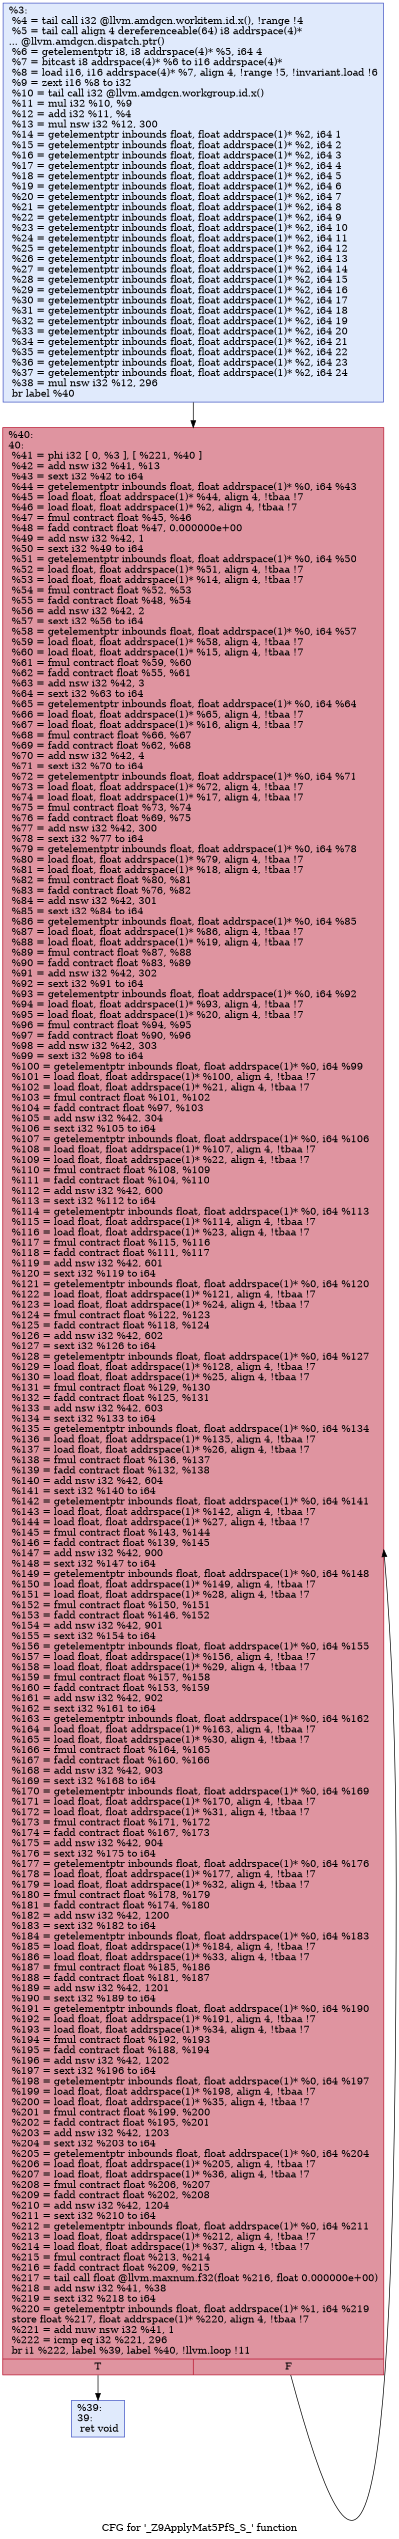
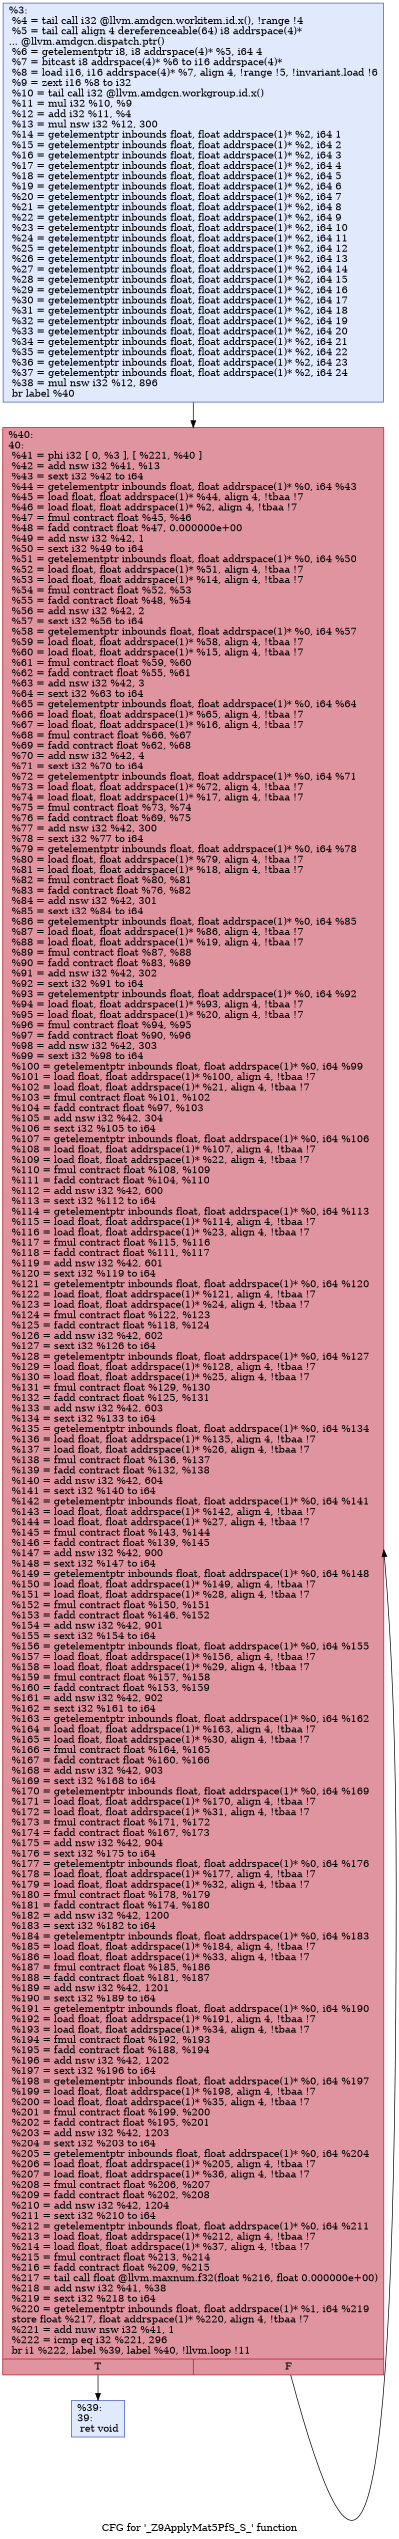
node "%3:": text "%38 = mul nsw i32 %12, 296" -> "%38 = mul nsw i32 %12, 896"
